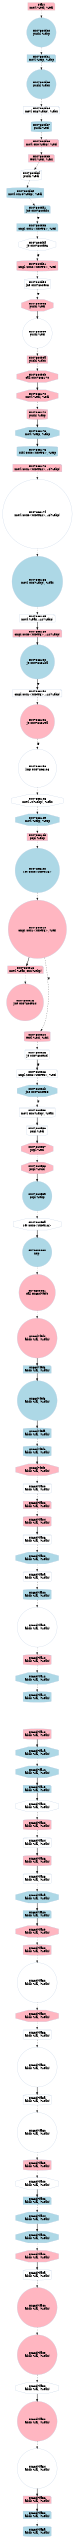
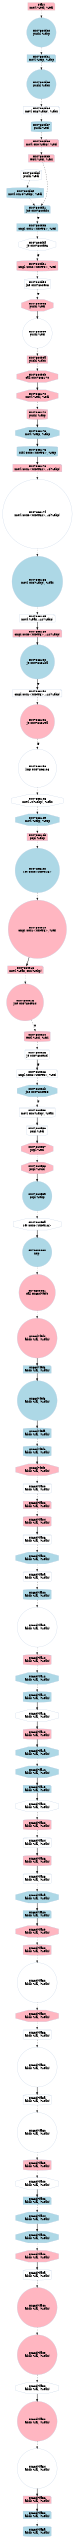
edge "0x478c4dcb testl %esi, %esi" -> "0x478c4dcd pushl %edi": now "0x478c4dcb testl %esi, %esi" -> "0x478c4dd1 jne 0x478c4ddc"
edge "0x478c3175 subl $0xc<UINT8>, %esp" -> "0x478c3178 movl $0x1<UINT32>, -4(%ebp)": added
edge "0x478c4e10 cmpl $0x1<UINT8>, %esi" -> "0x478c4e24 testl %esi, %esi": now "0x478c4e16 jne 0x478c4e24" -> "0x478c4e24 testl %esi, %esi"
node "0x63d7fa16 addb %al, (%eax)": added
